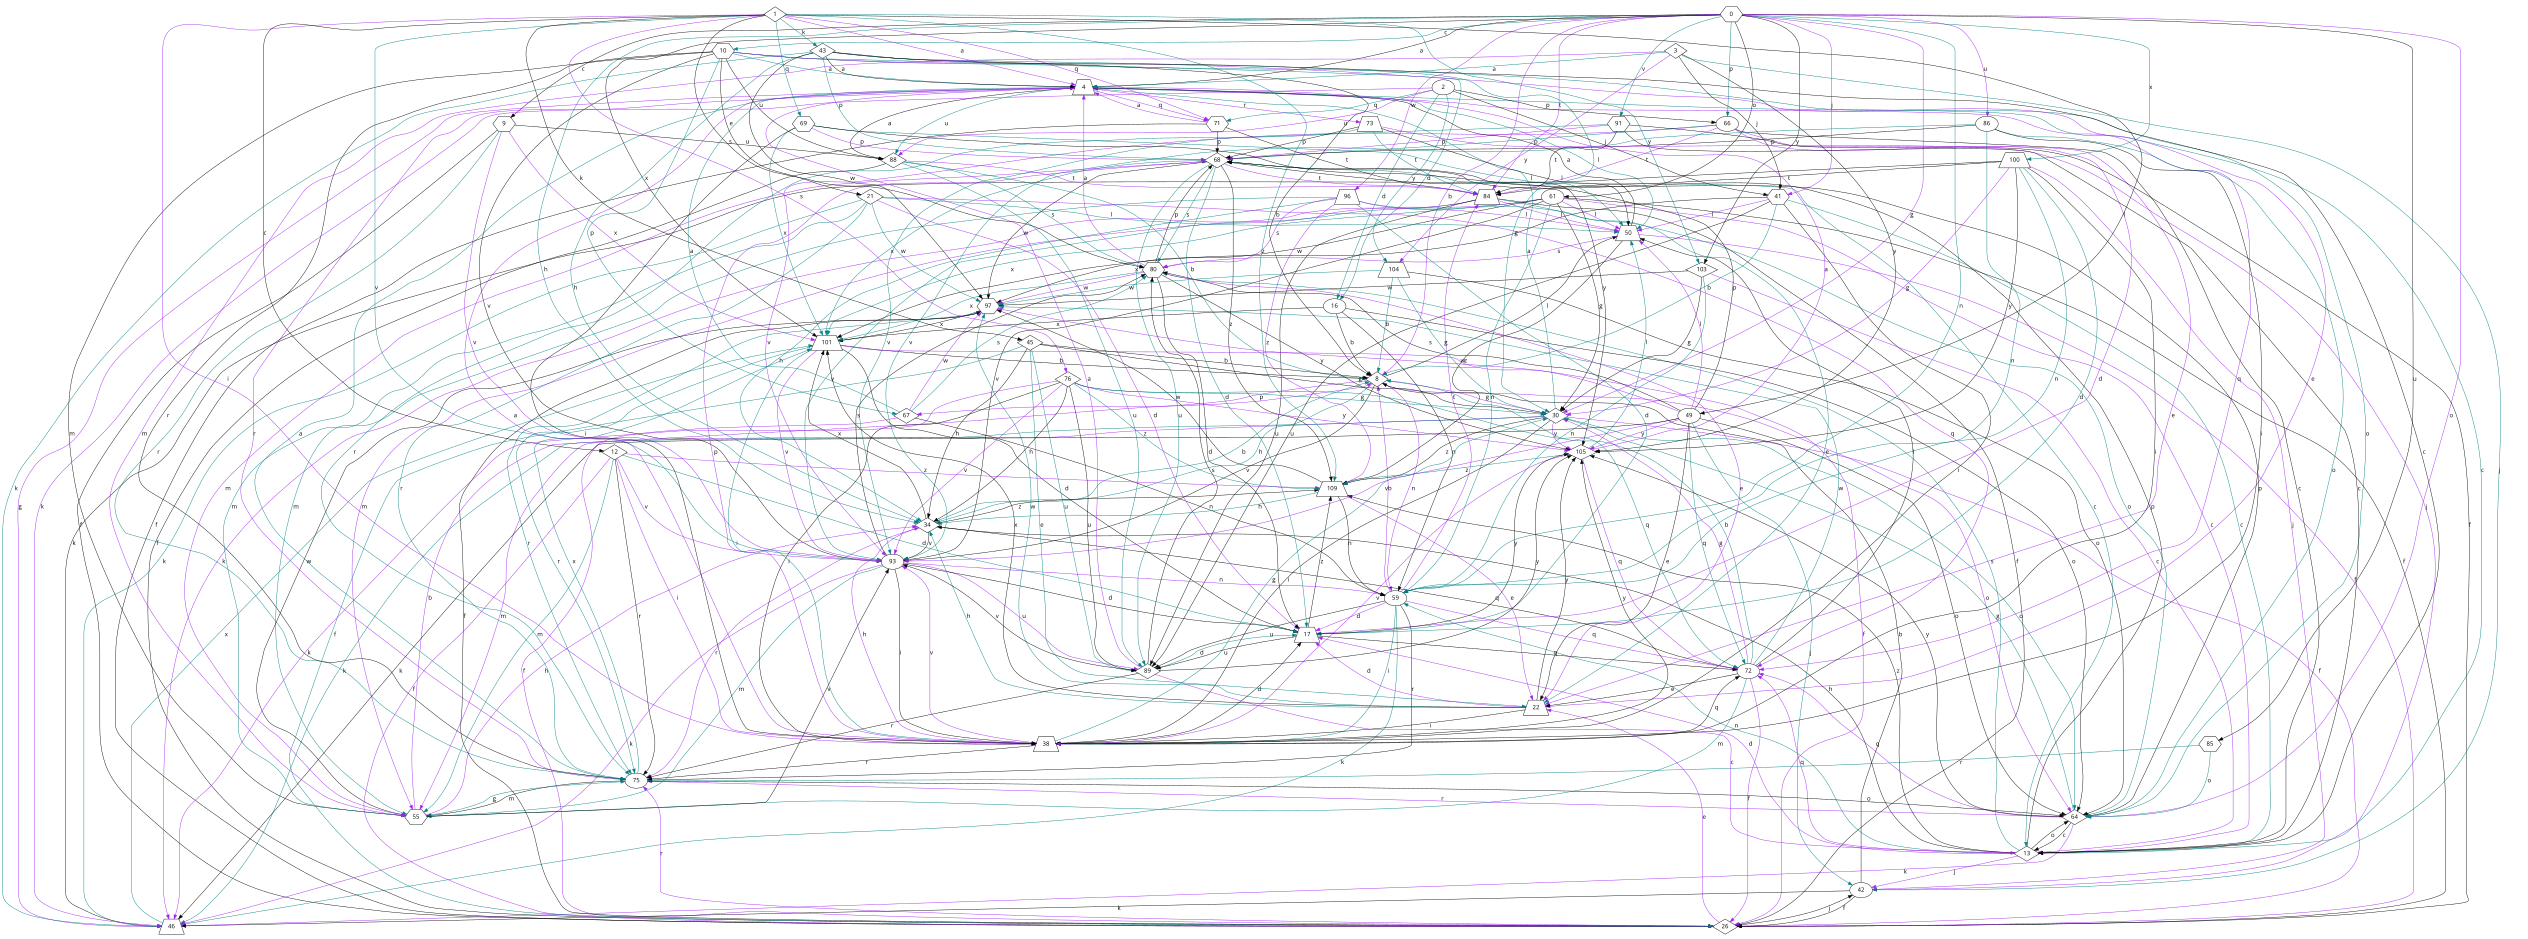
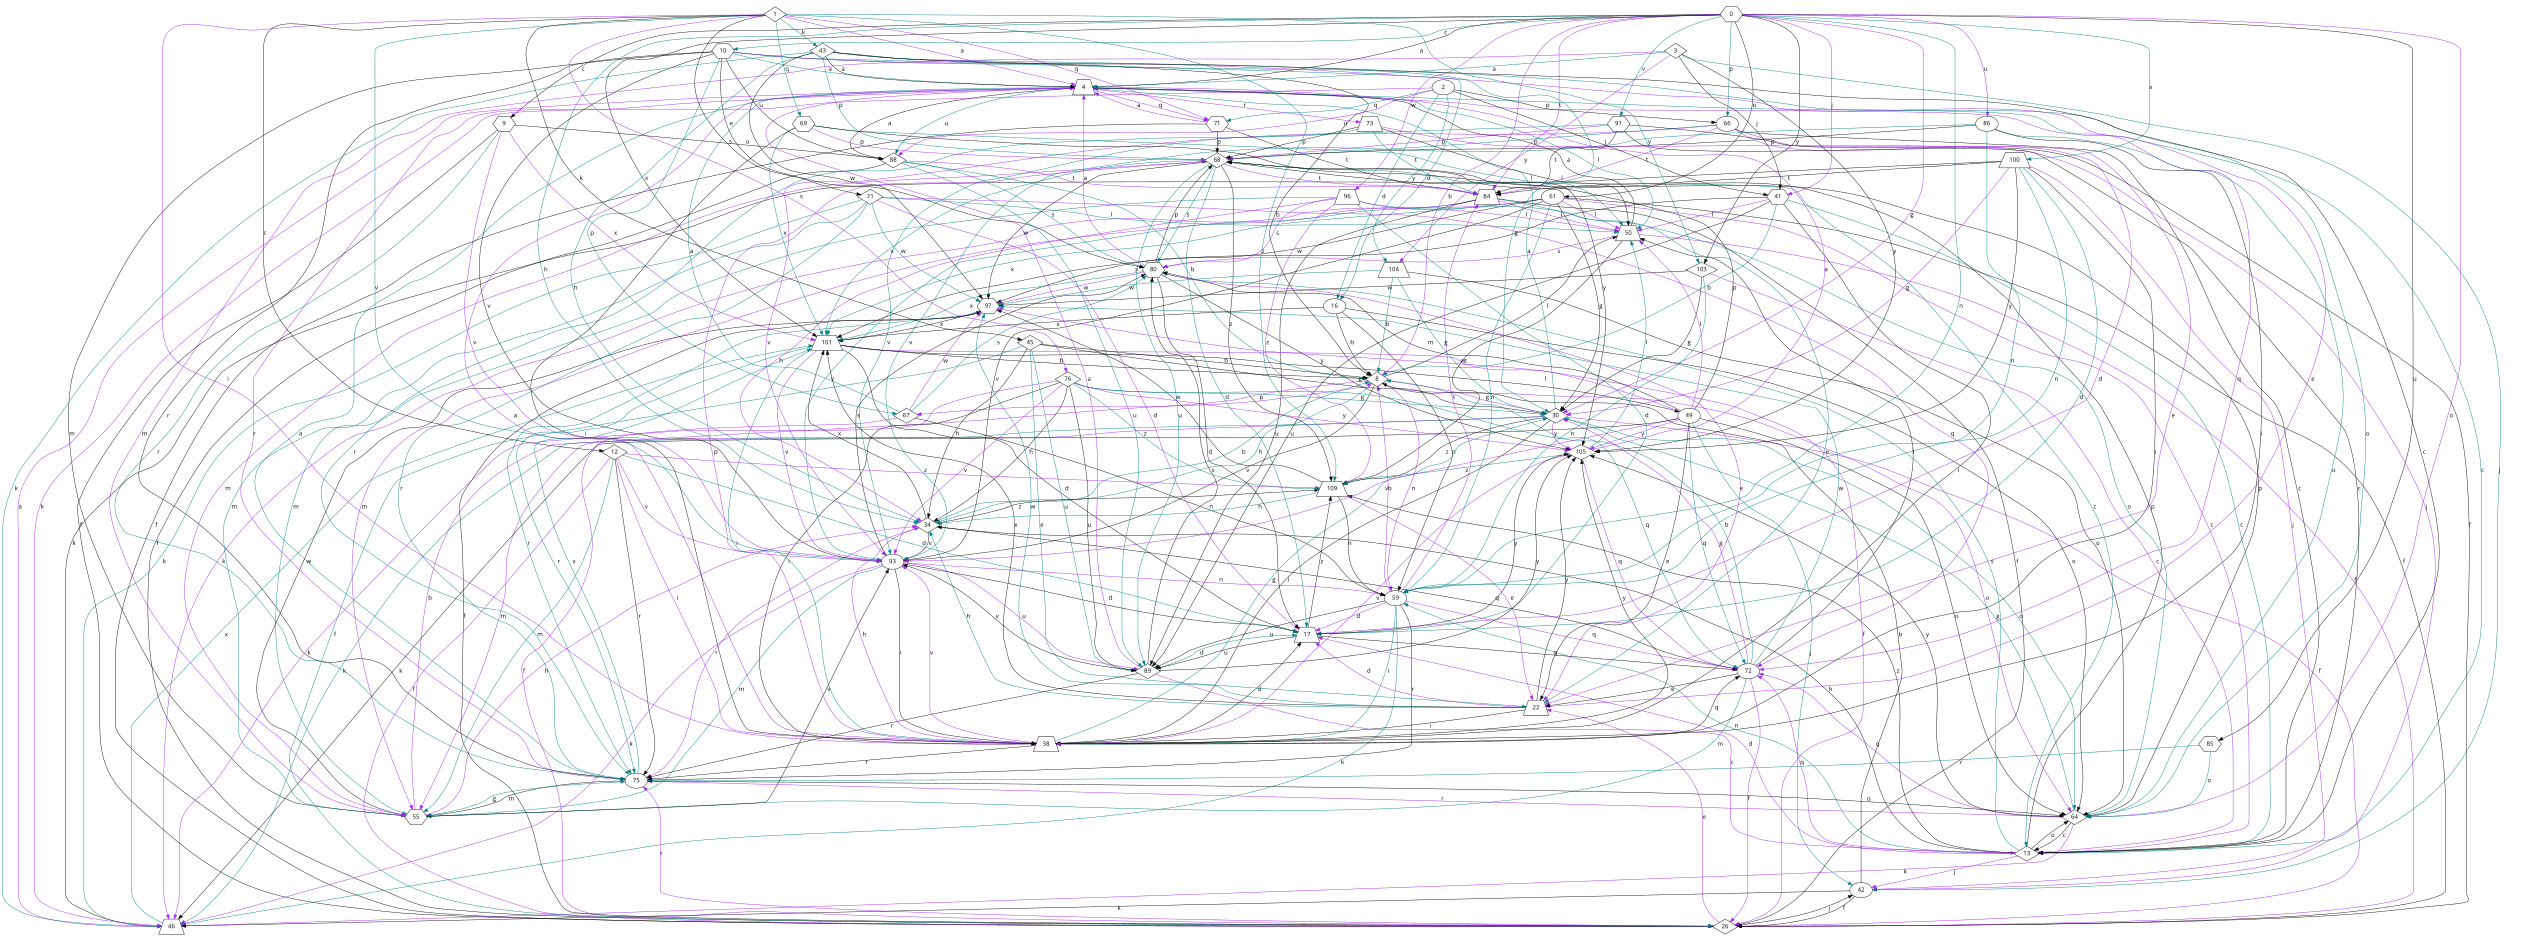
edge "1" -> "49": now "101" -> "49"
edge "96" -> "34": color teal -> purple
edge "49" -> "80": label "s" -> "m"
edge "46" -> "4": label "g" -> "a"
